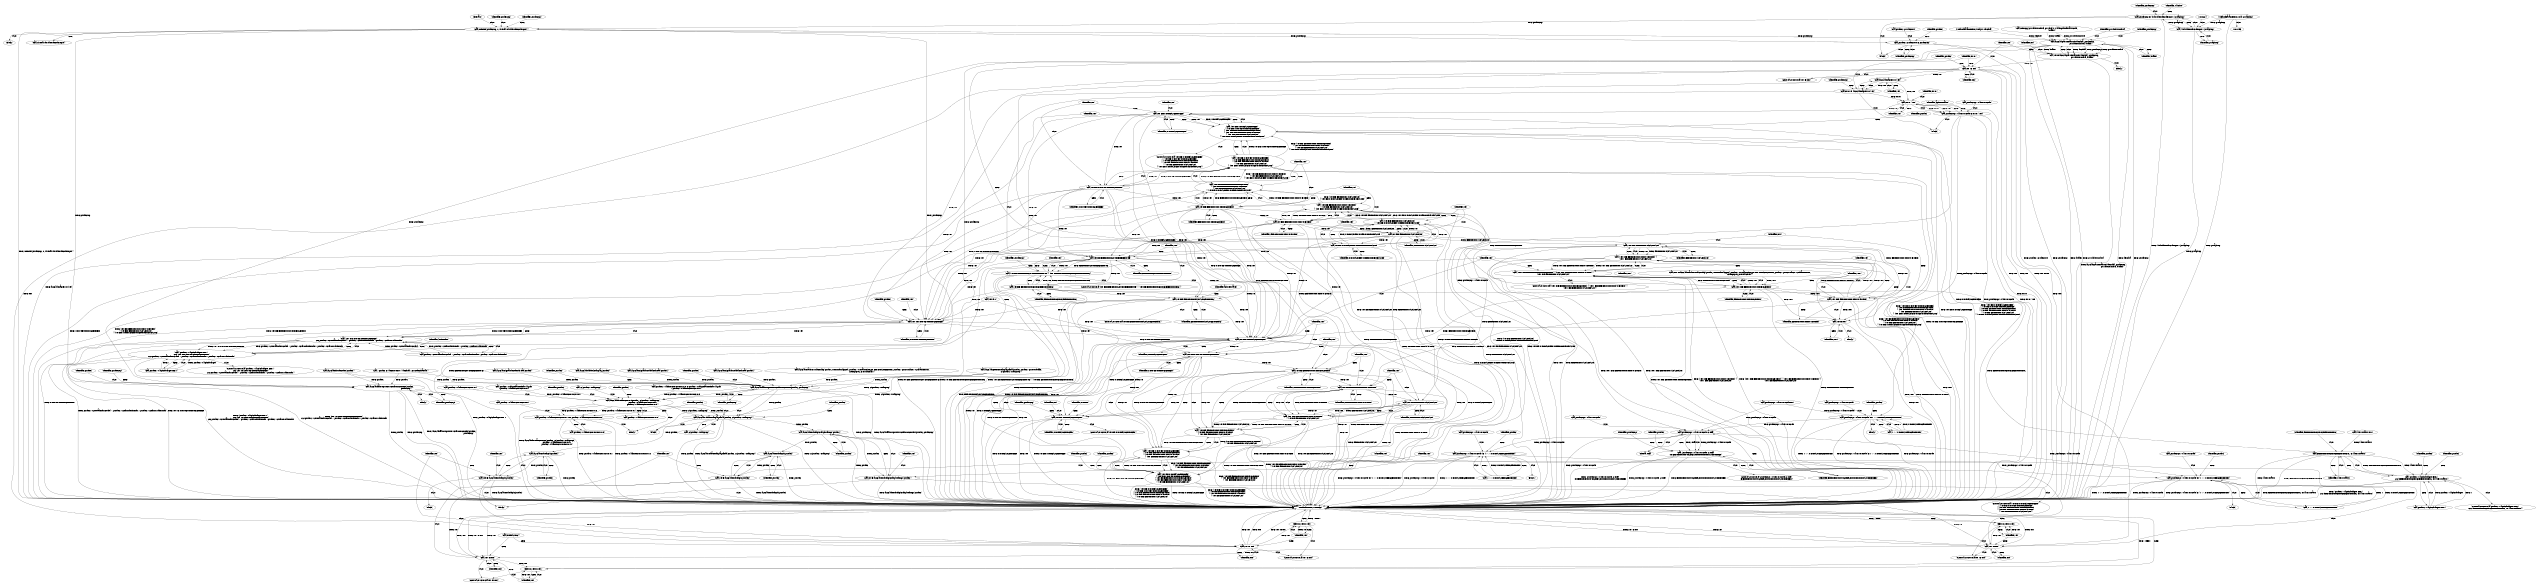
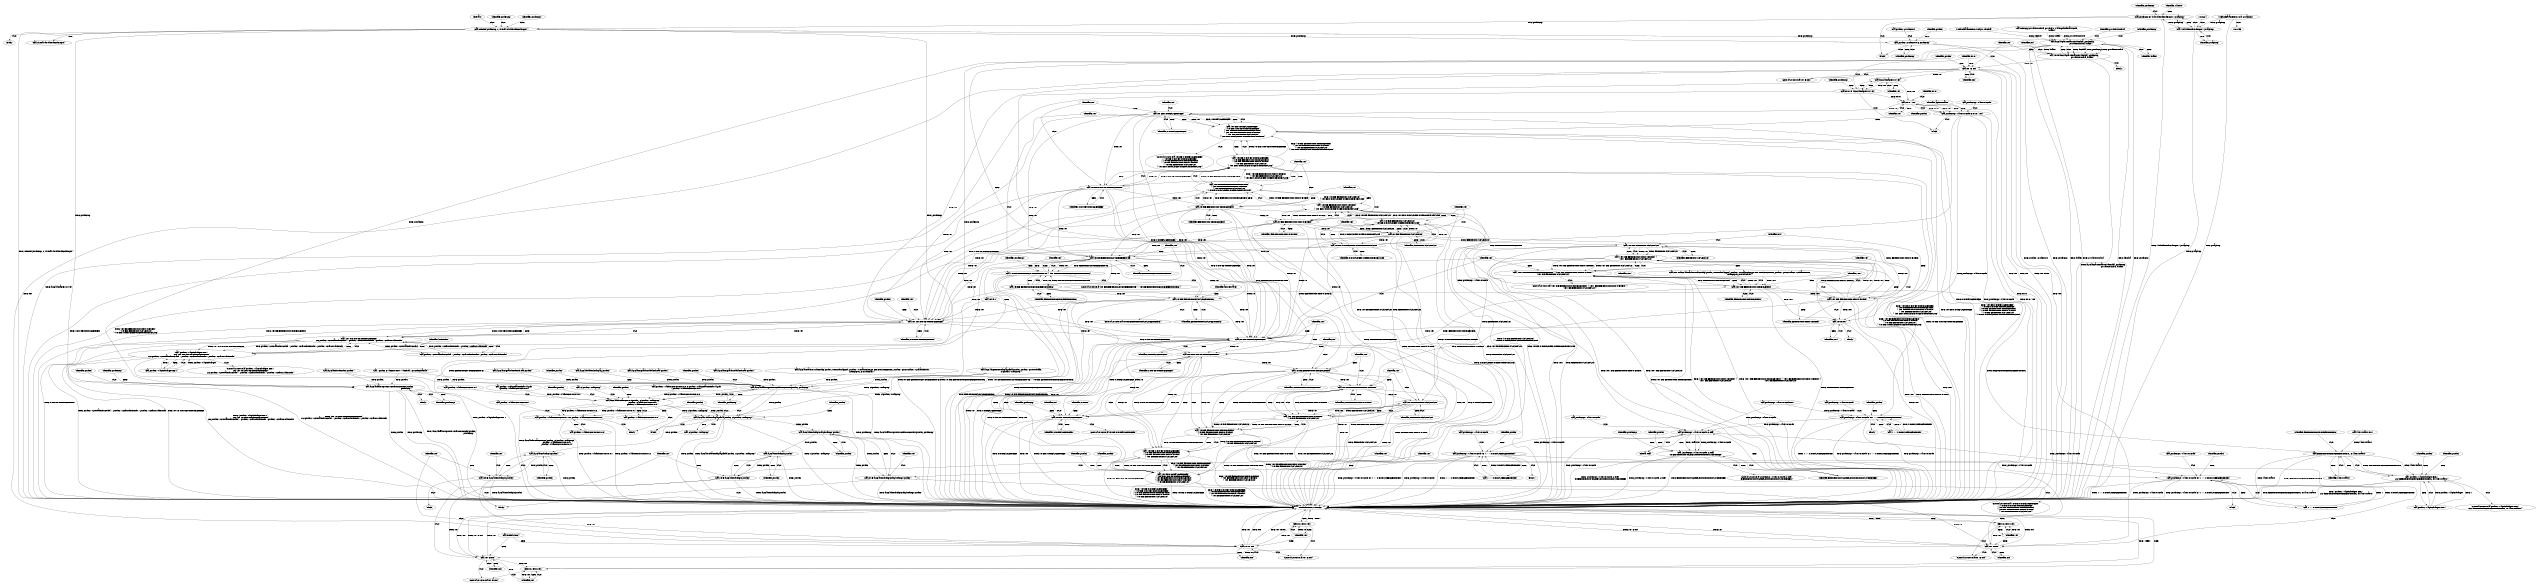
edge "(Call,ret == ERROR_DANGLING_FIELD_IN_PIC)" -> "(Call,ERROR_DANGLING_FIELD_IN_PIC != i4_err_status)": label "DDG: ERROR_DANGLING_FIELD_IN_PIC" -> "DDG: PICBUF_DANGLING_FIELD_IN_PIC"
